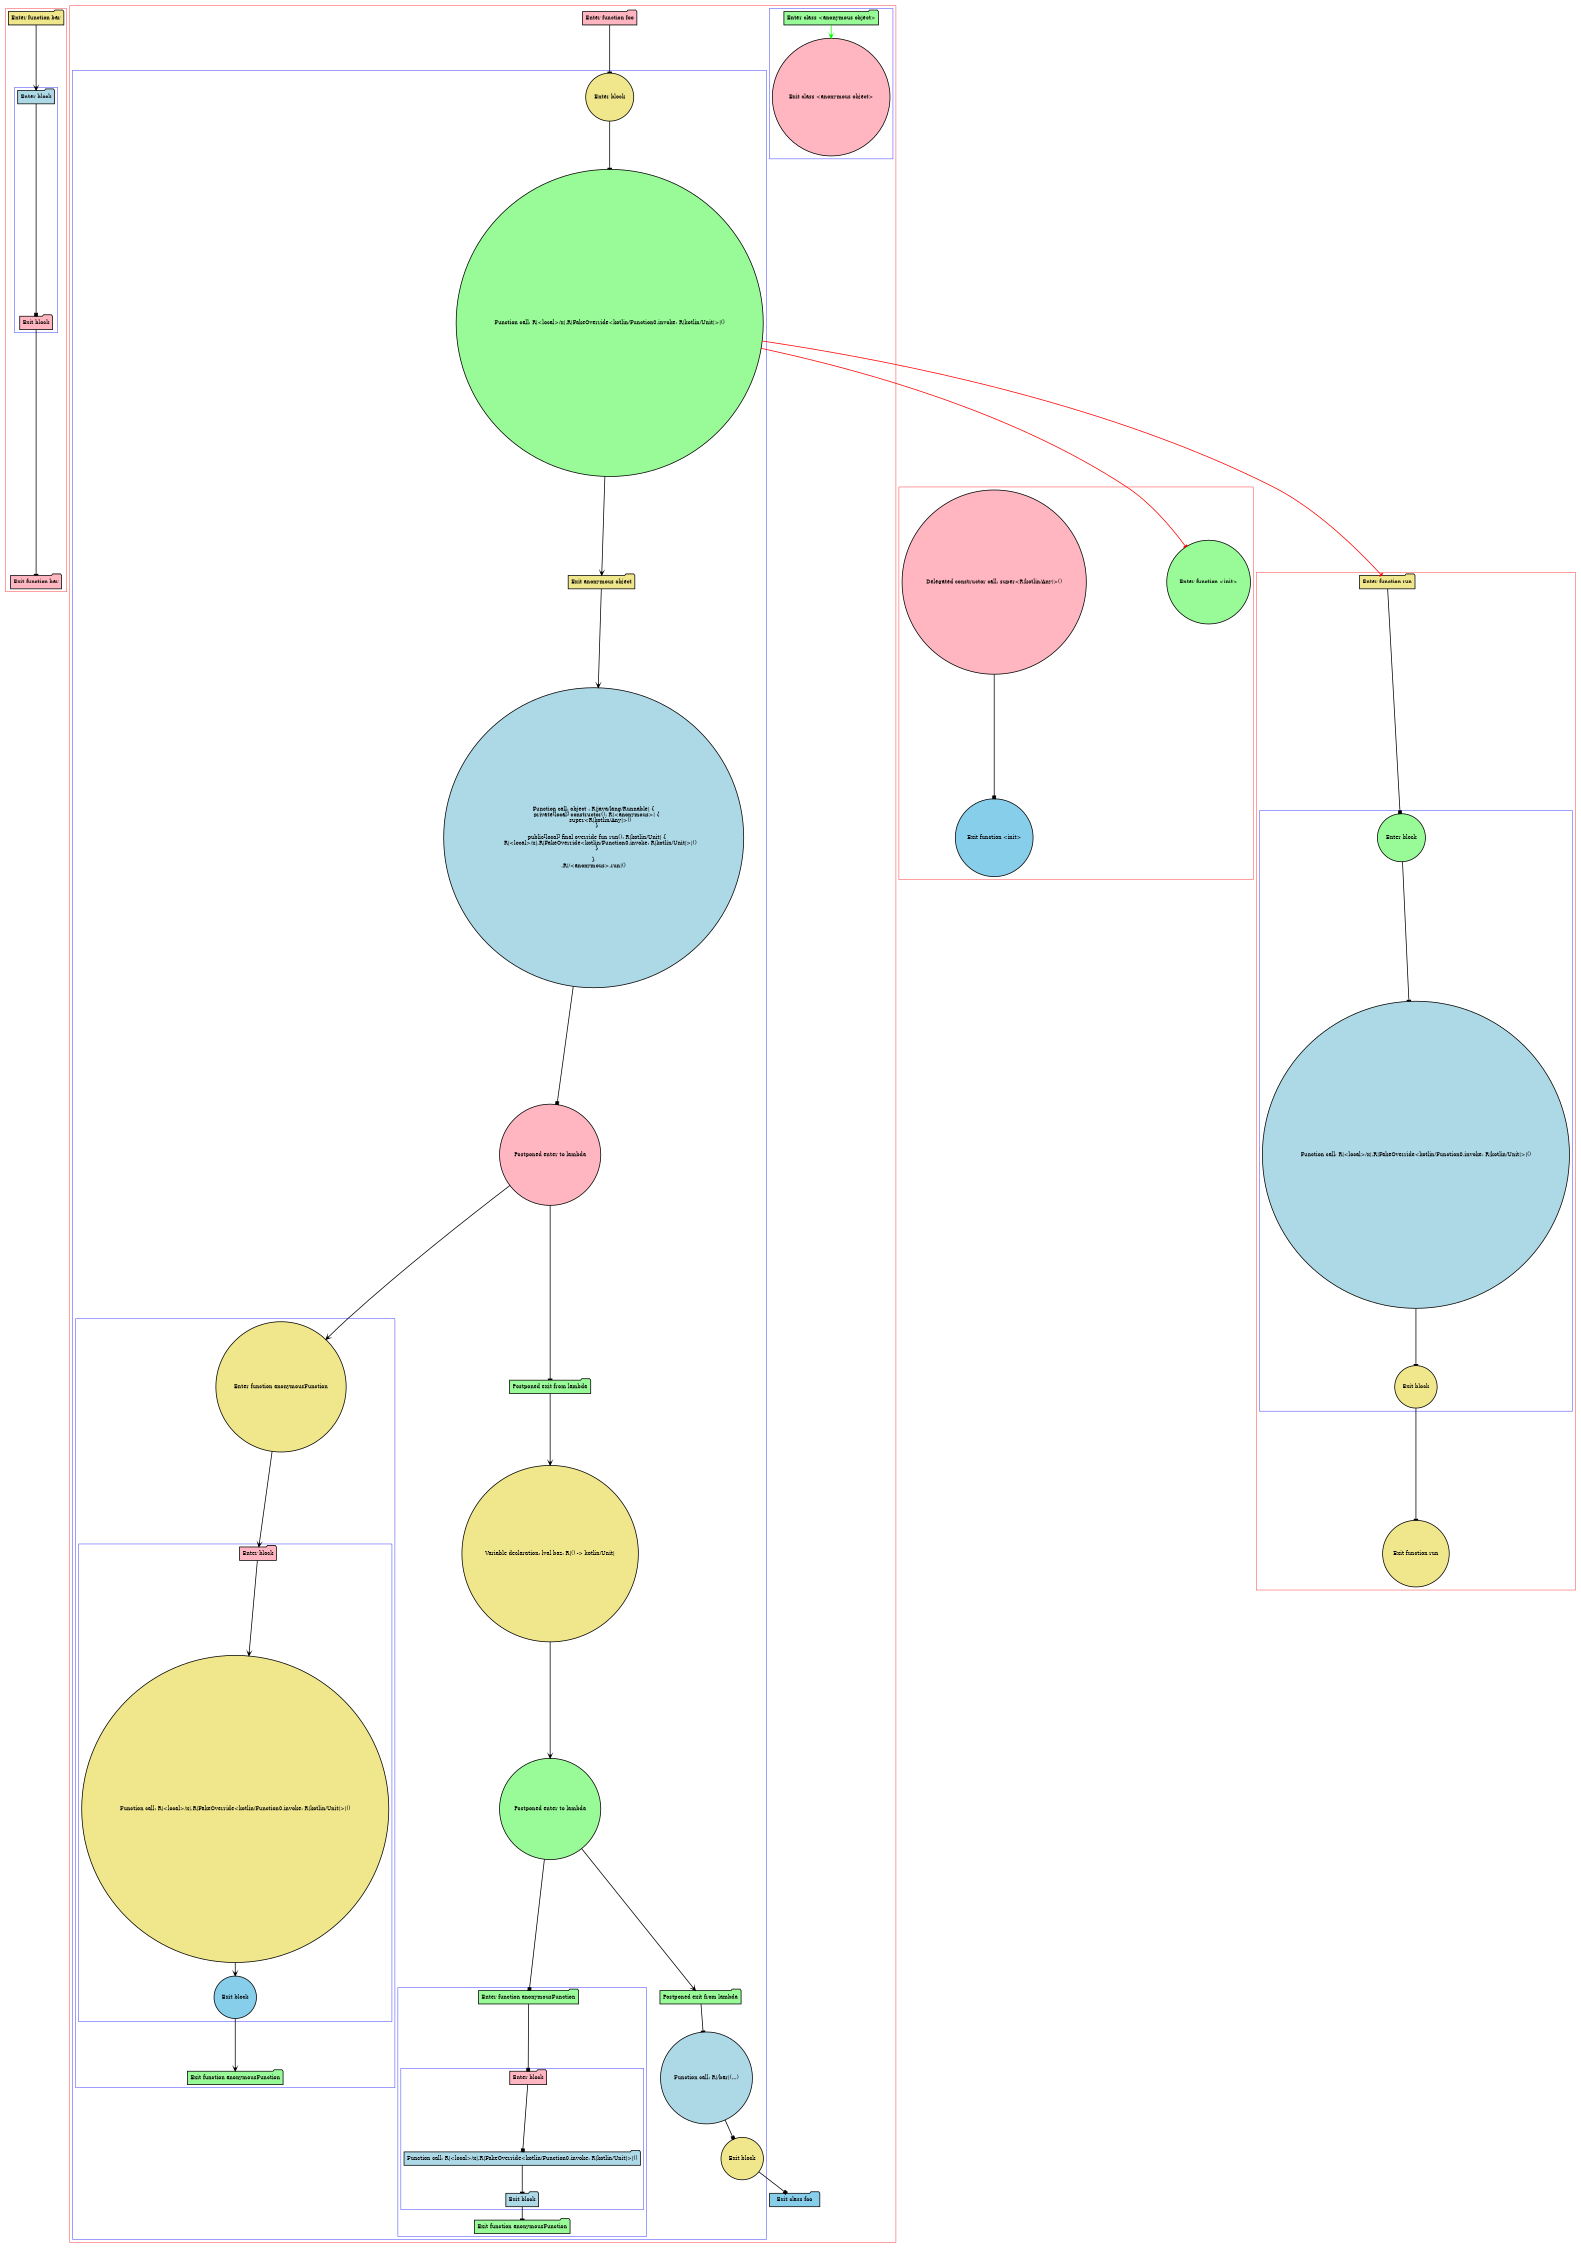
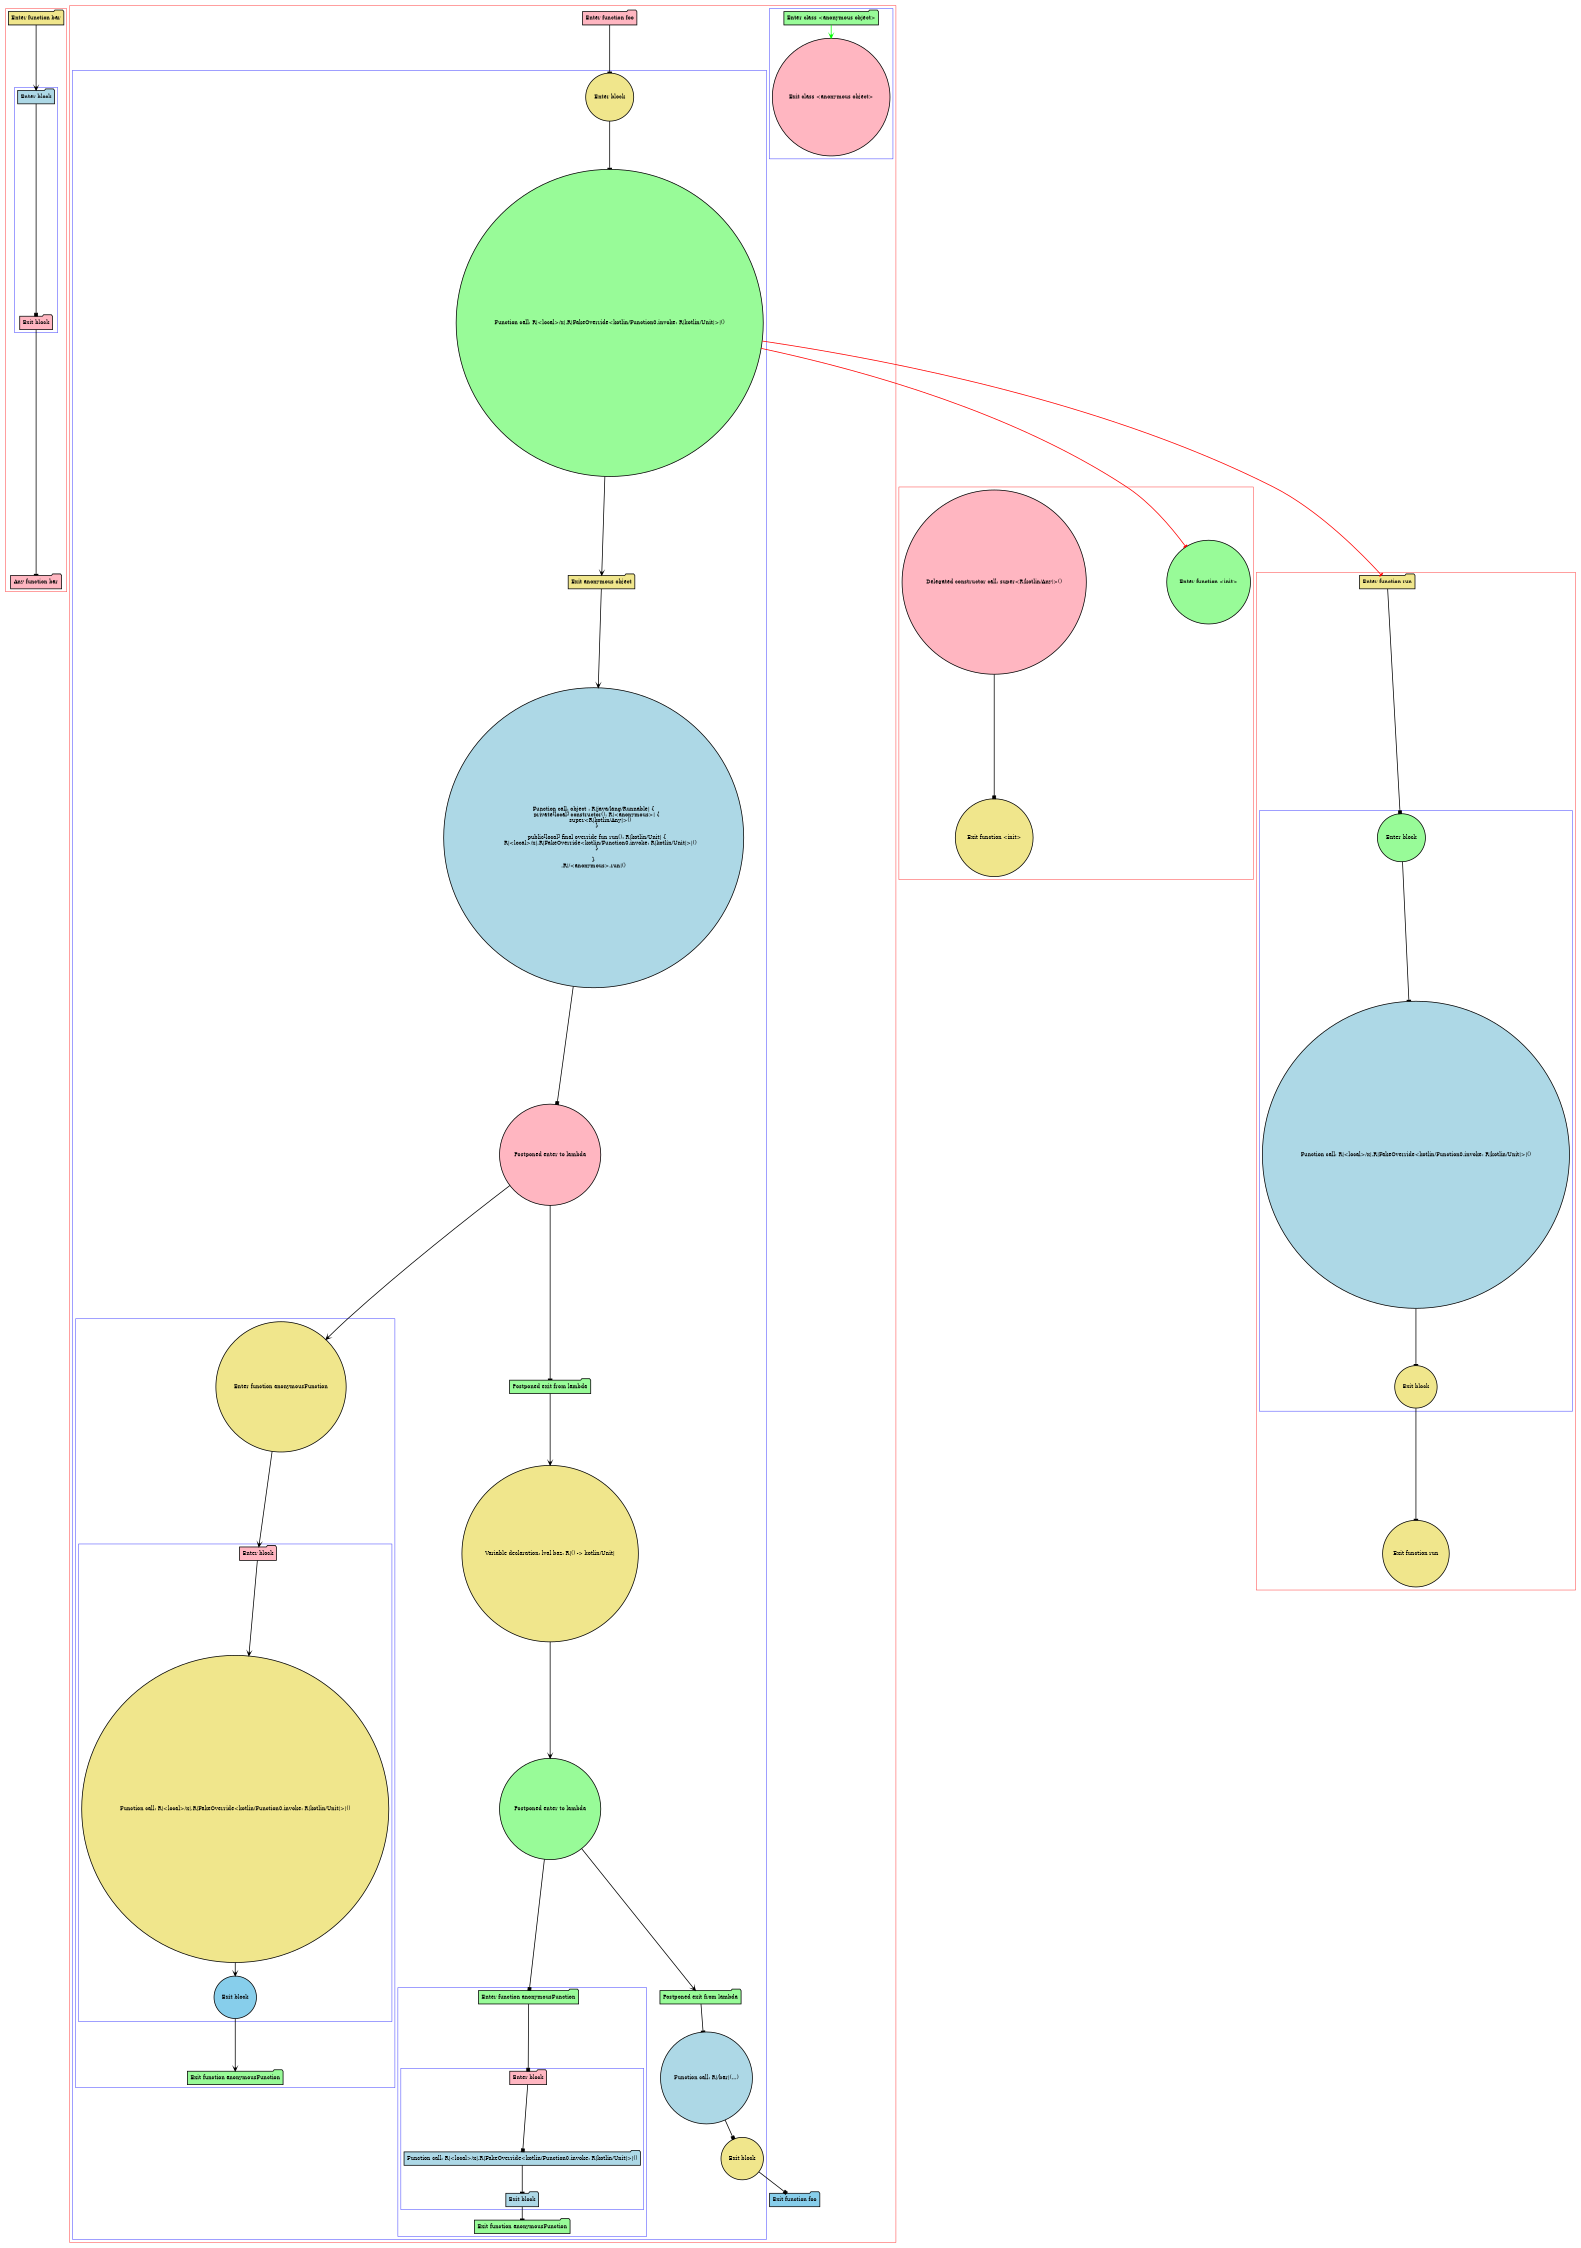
node "Exit function bar": label "Exit function bar" -> "Any function bar"
node "Exit function <init>": fillcolor skyblue -> khaki
node "Exit class foo": label "Exit class foo" -> "Exit function foo"
